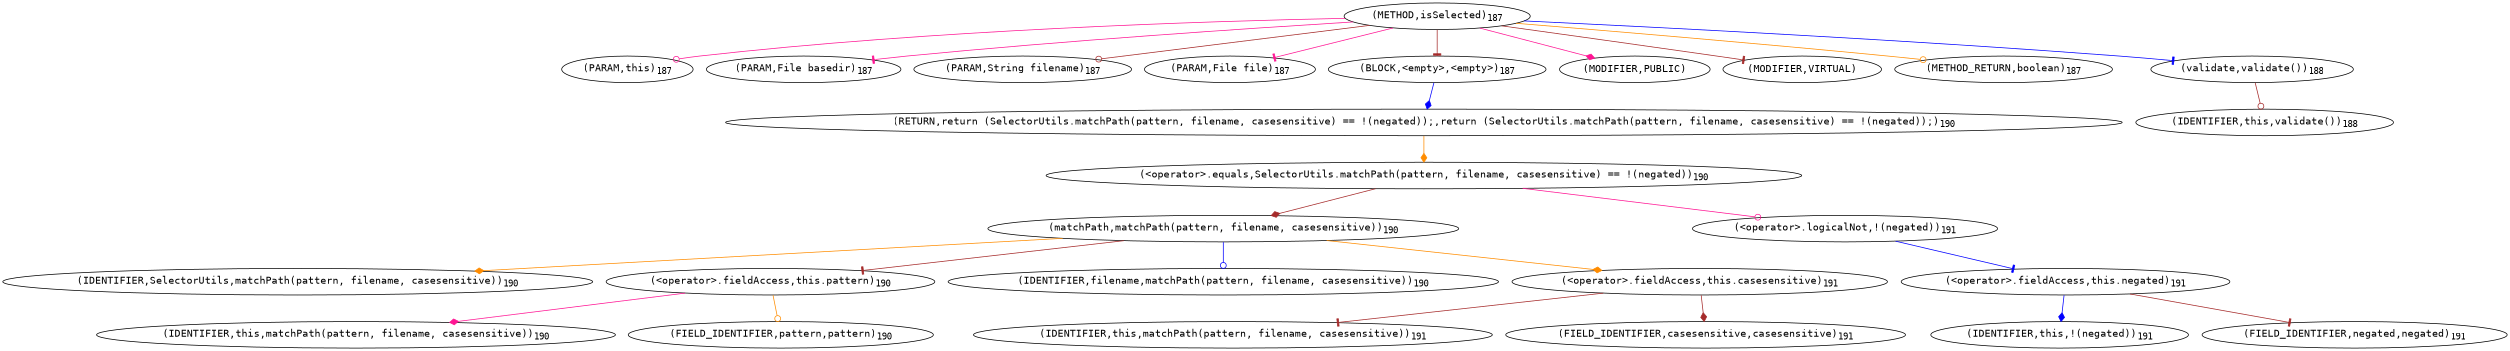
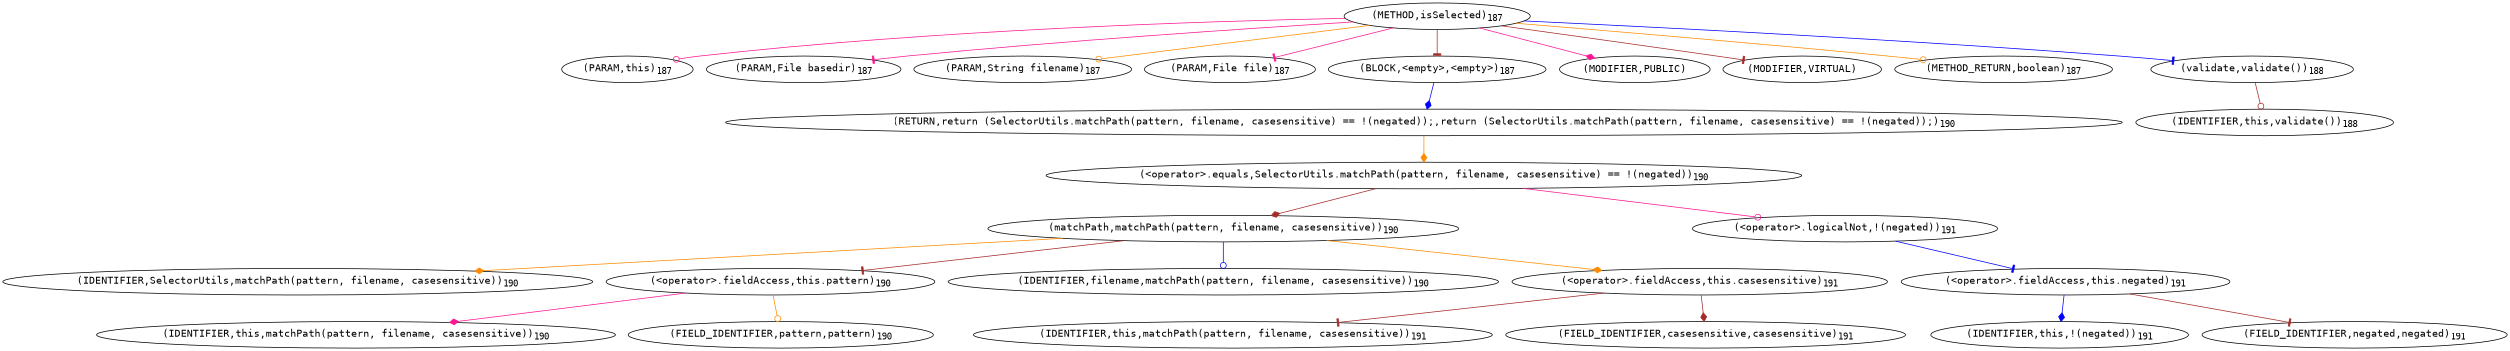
edge "(METHOD,isSelected)" -> "(PARAM,String filename)": color brown -> darkorange
